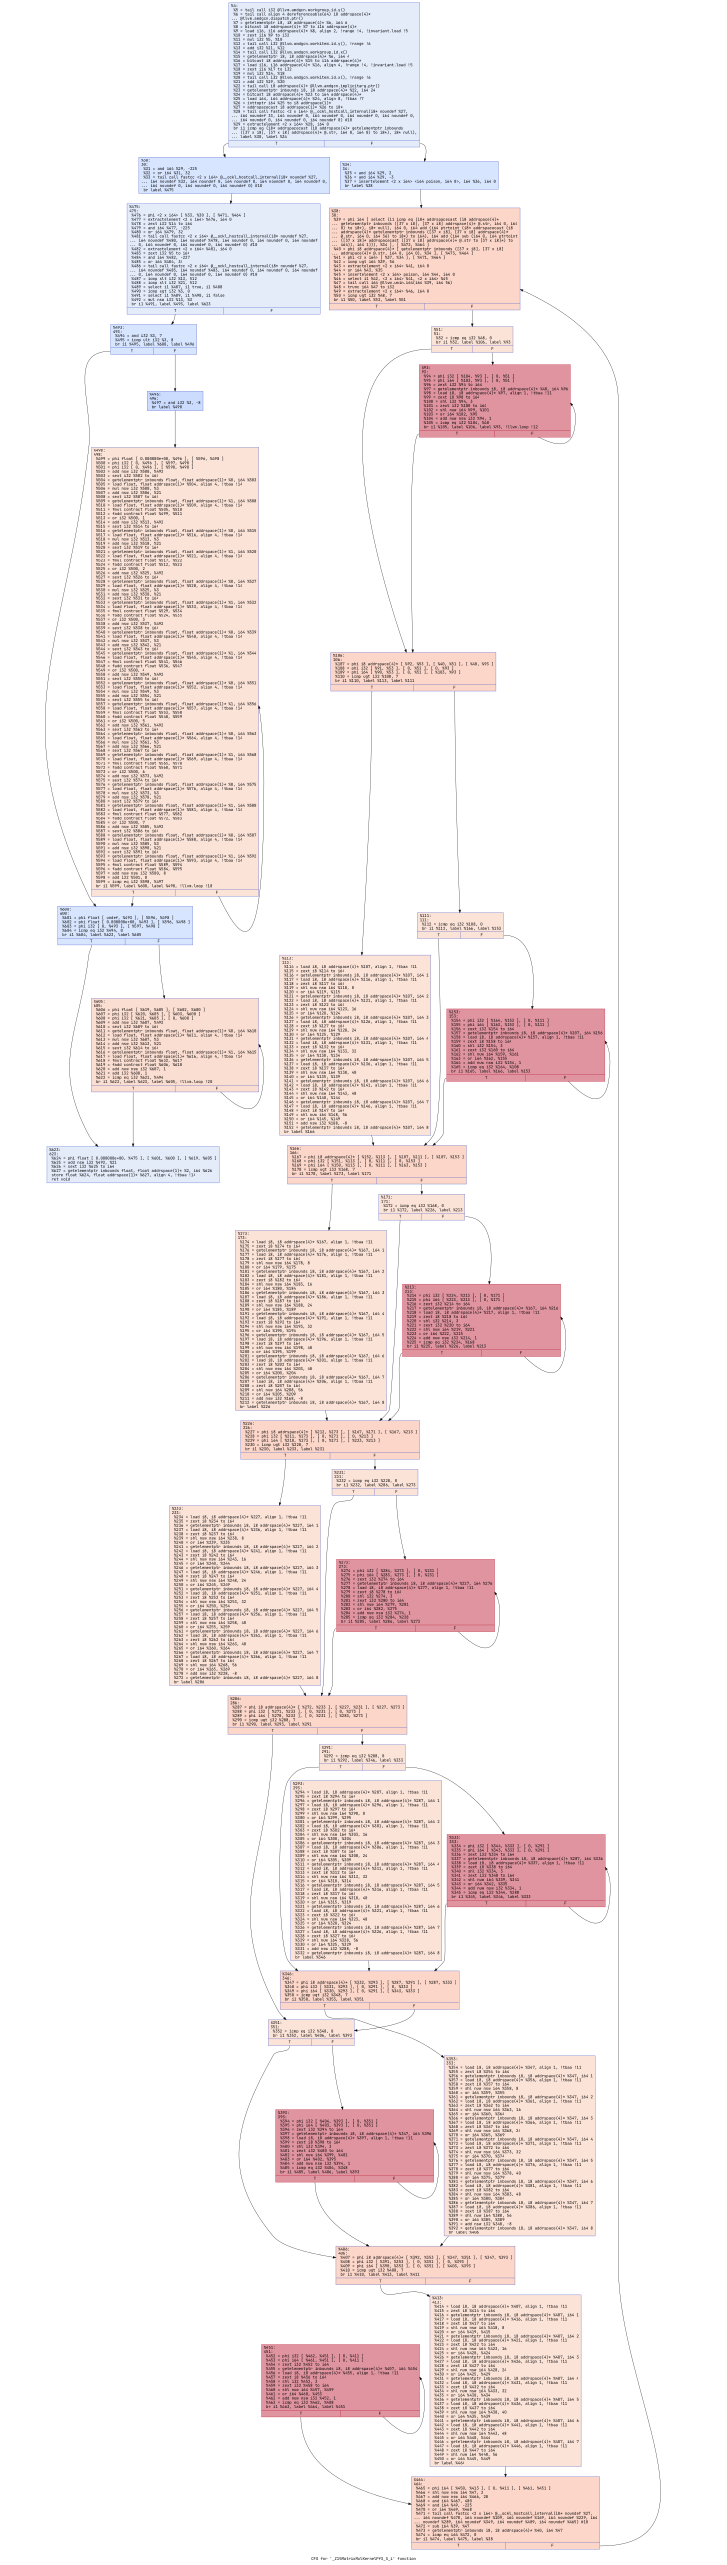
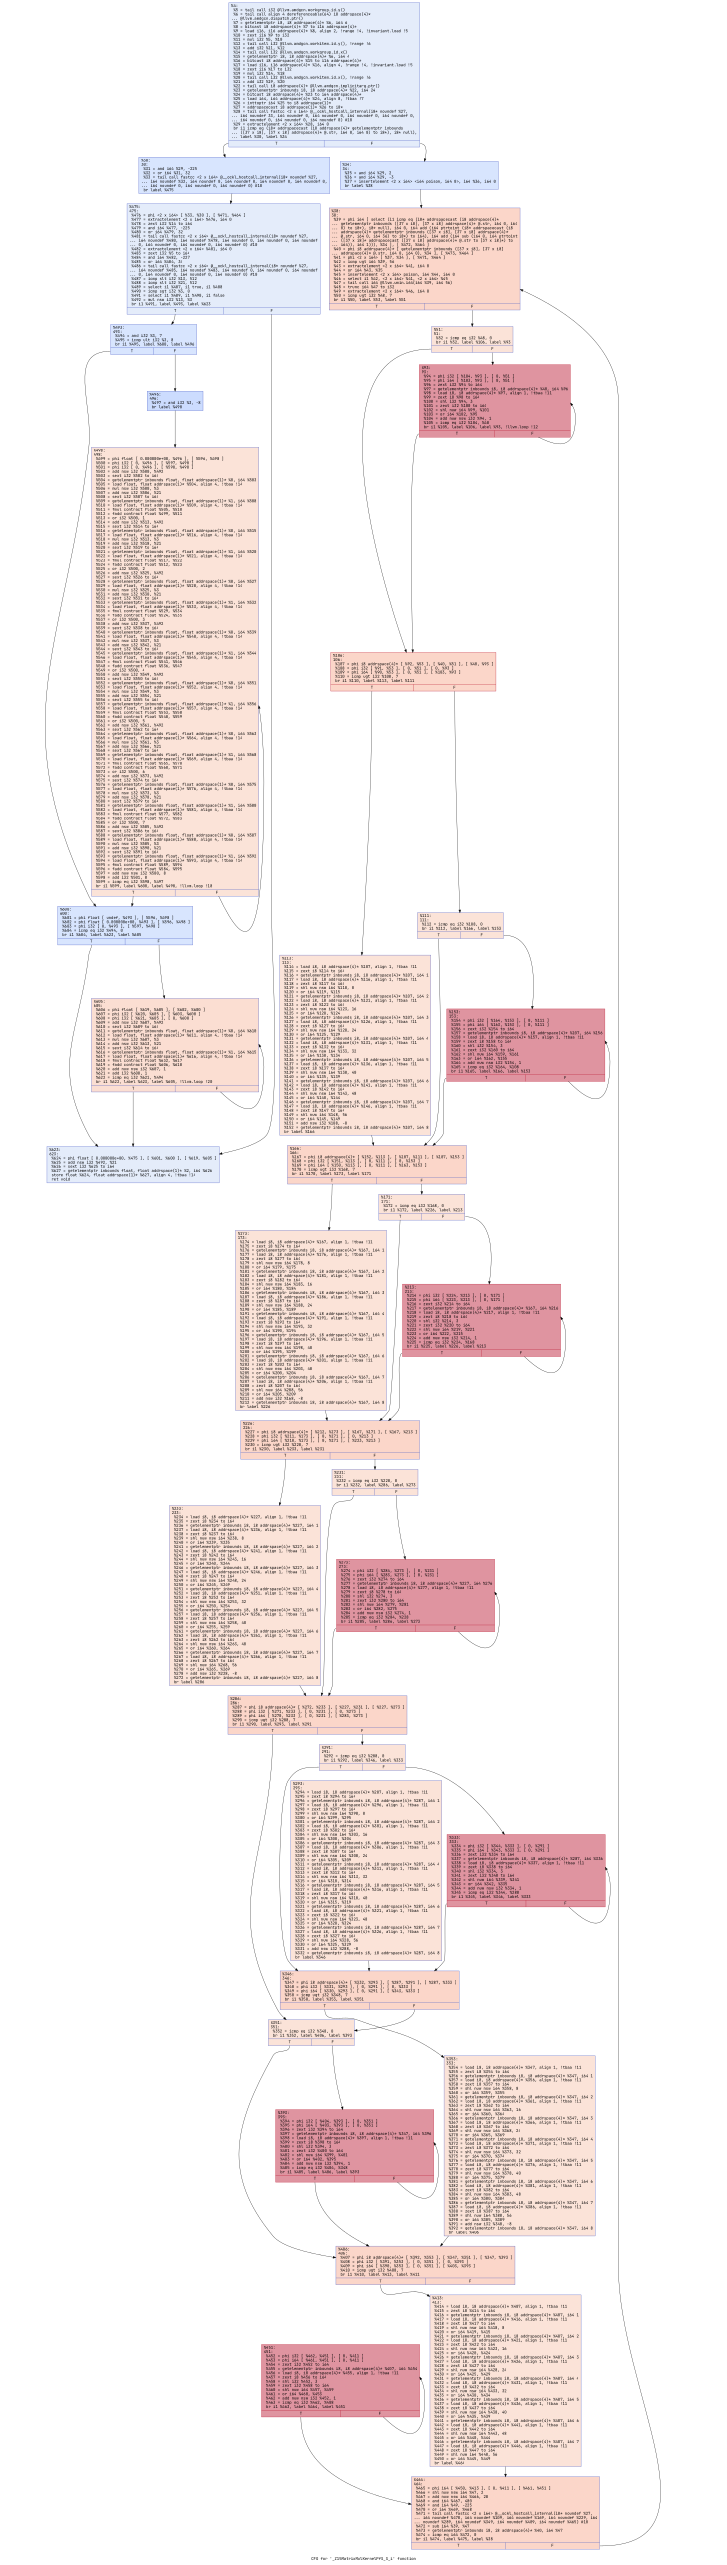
node "%106:": color #3d50c3ff -> #b70d28ff
edge "%475:" -> "%623:": added
